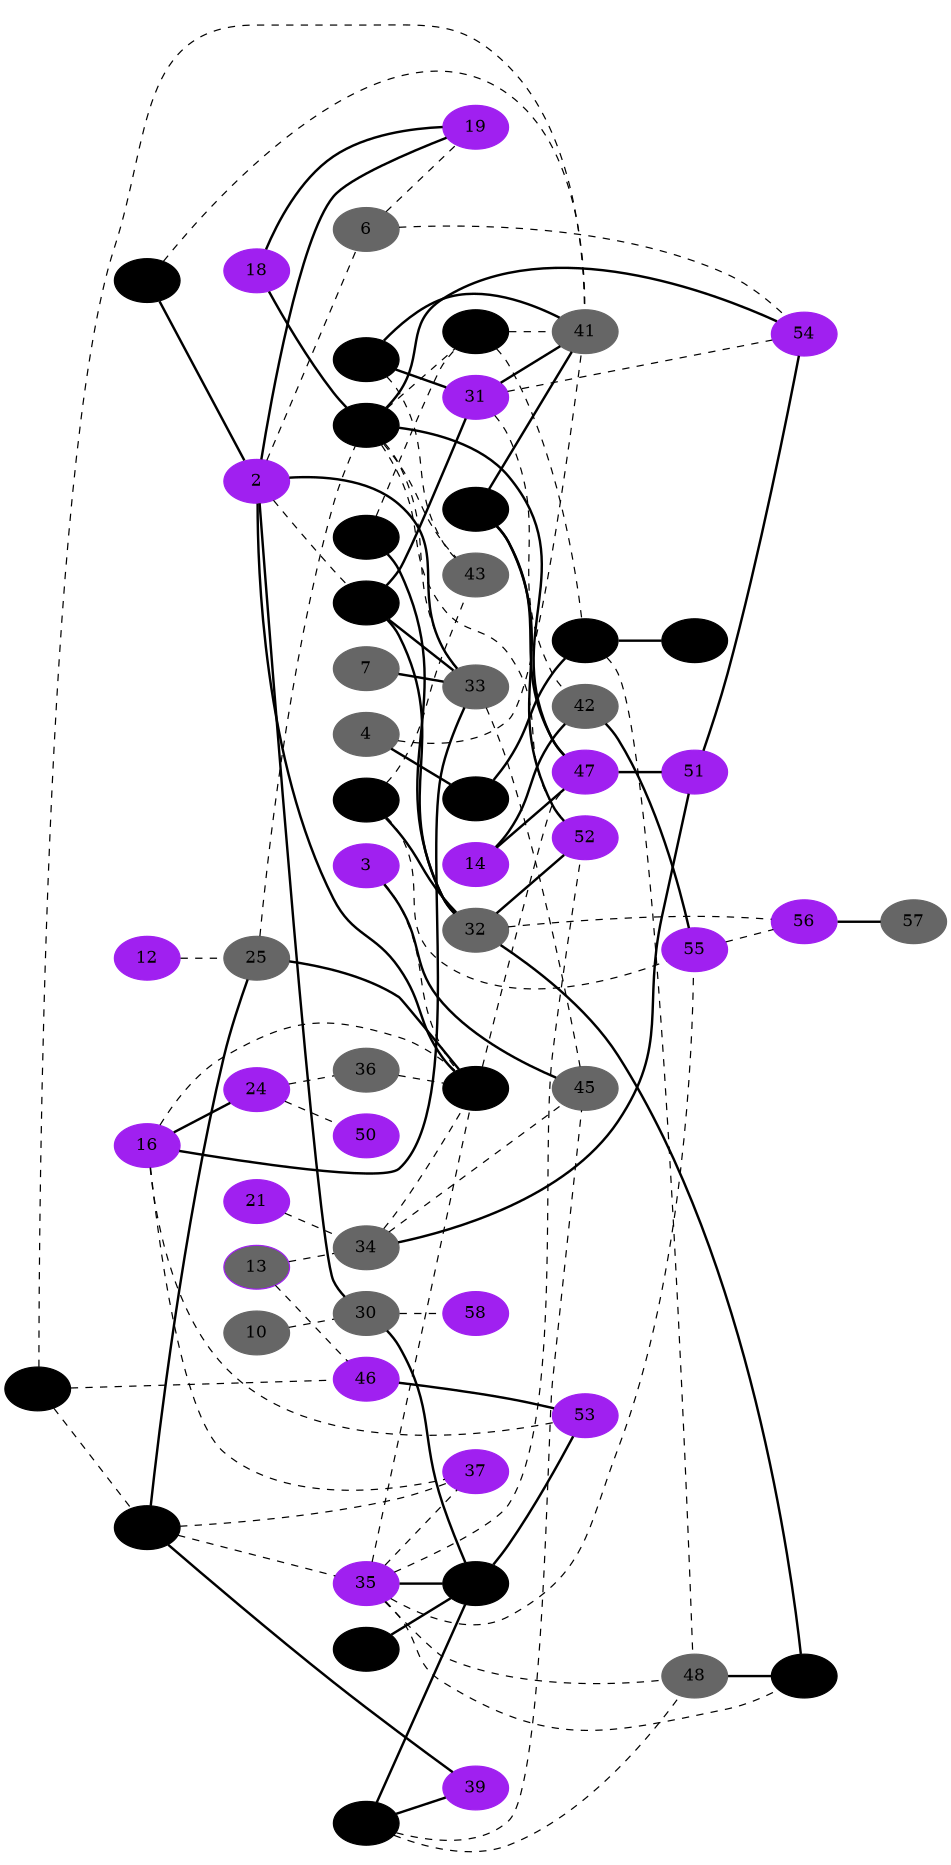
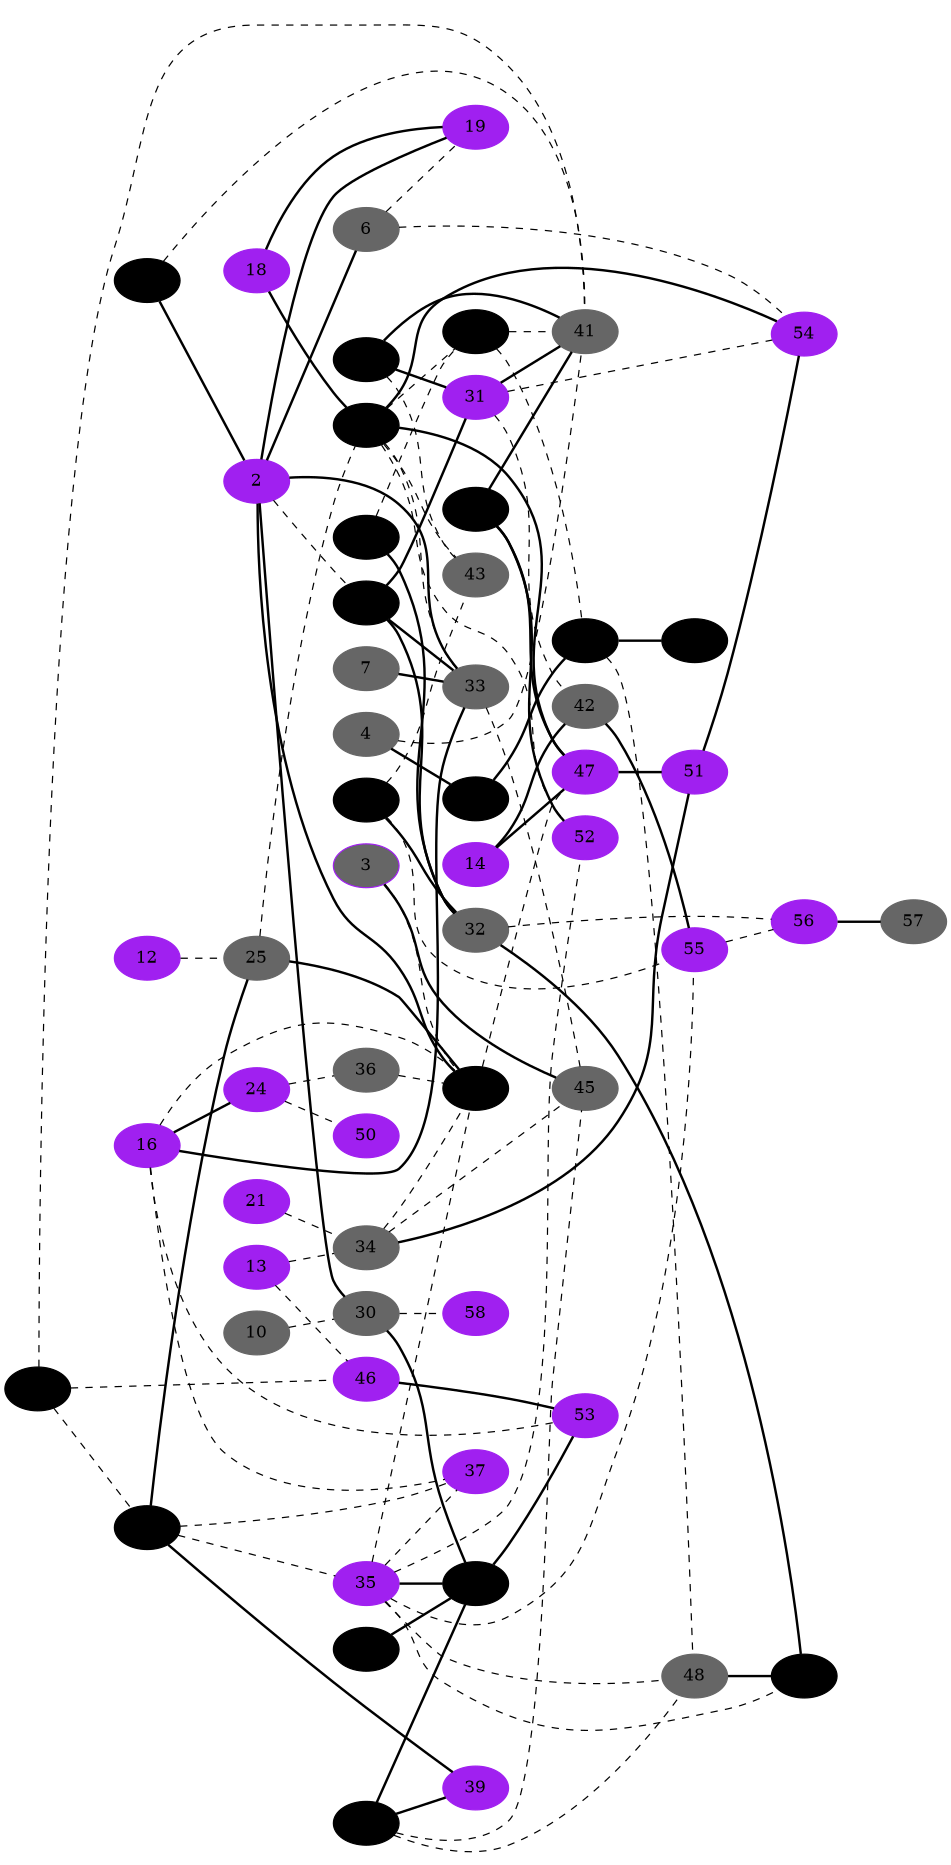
edge "6" -- "2": style dashed -> bold
node "3": fillcolor purple -> gray40
edge "52" -- "32": removed
node "13": fillcolor gray40 -> purple
